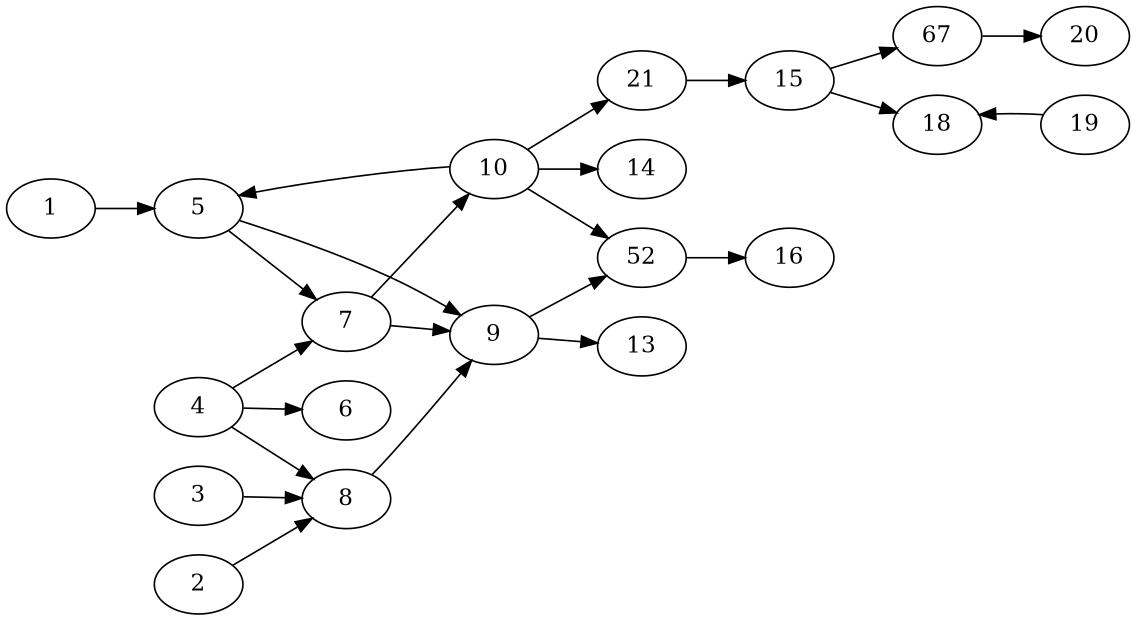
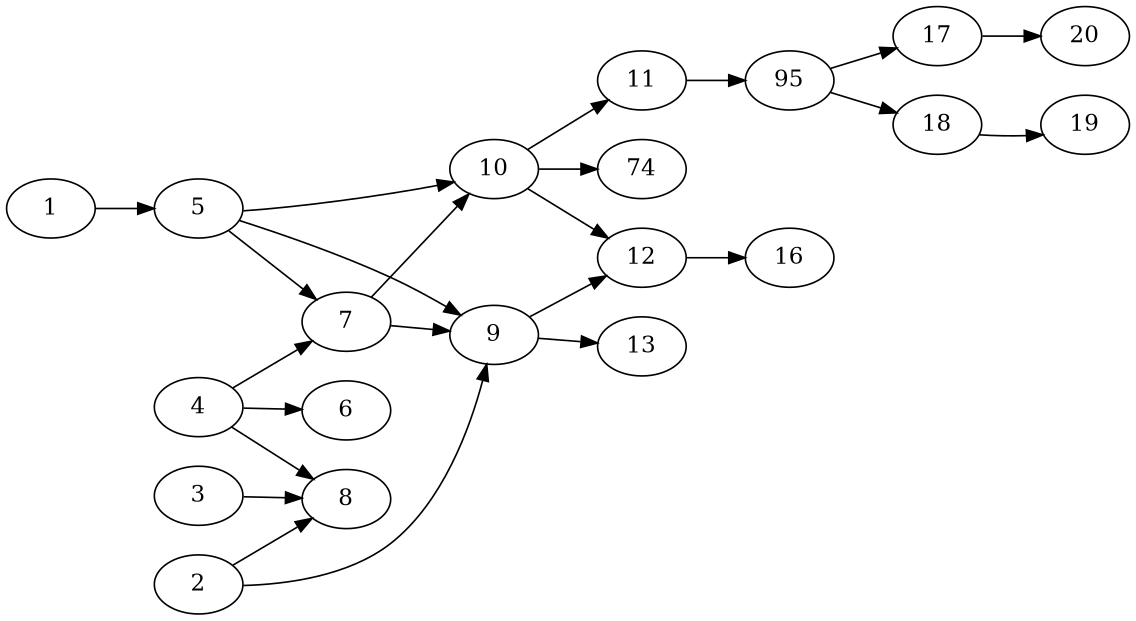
node "67": label "67" -> "17"
node "21": label "21" -> "11"
node "15": label "15" -> "95"
edge "19" -> "18": reversed
node "14": label "14" -> "74"
edge "10" -> "5": reversed
node "52": label "52" -> "12"
edge "8" -> "9": now "2" -> "9"
